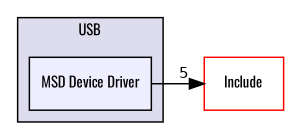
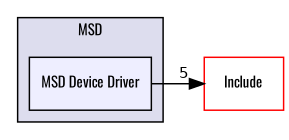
cluster "USB": label "USB" -> "MSD"
